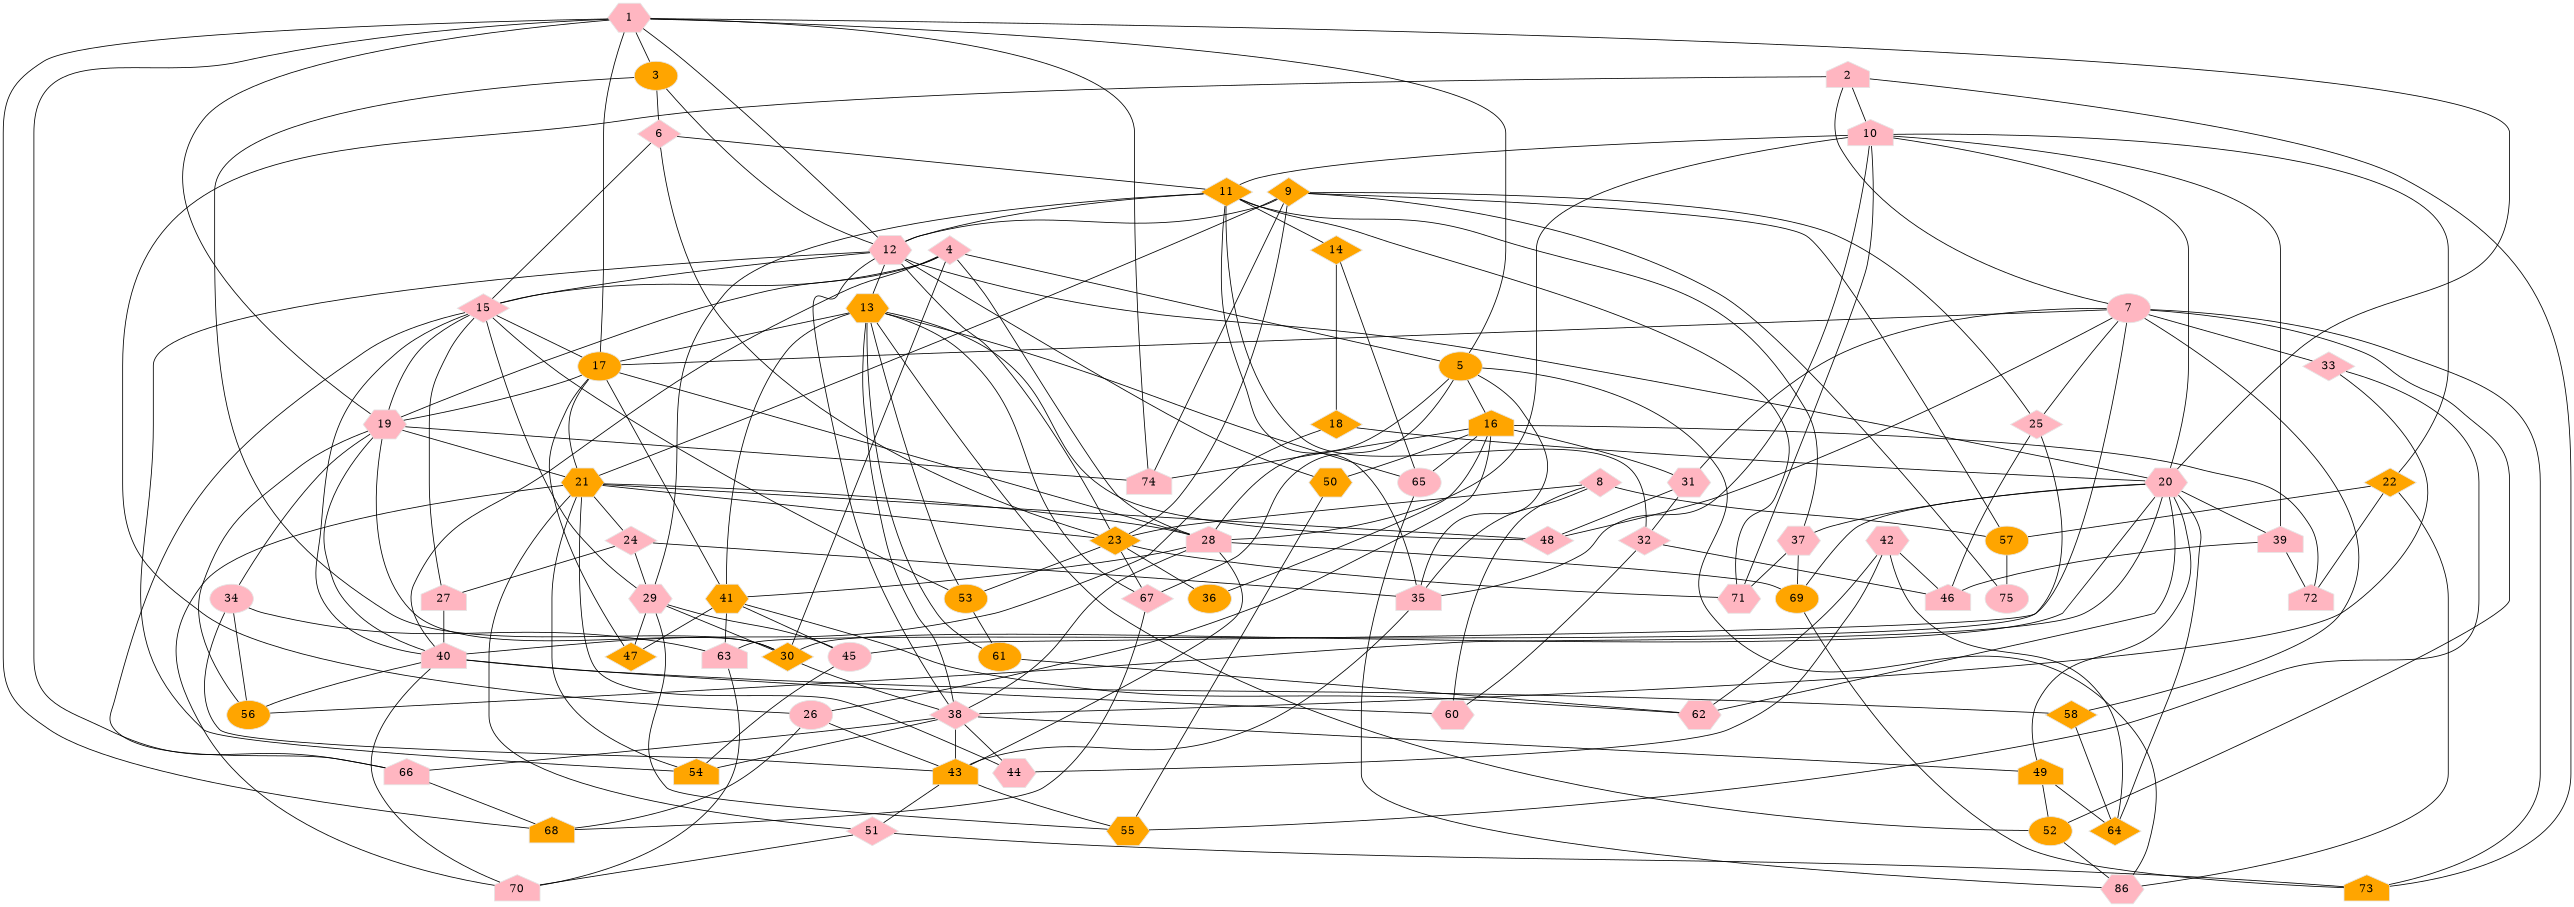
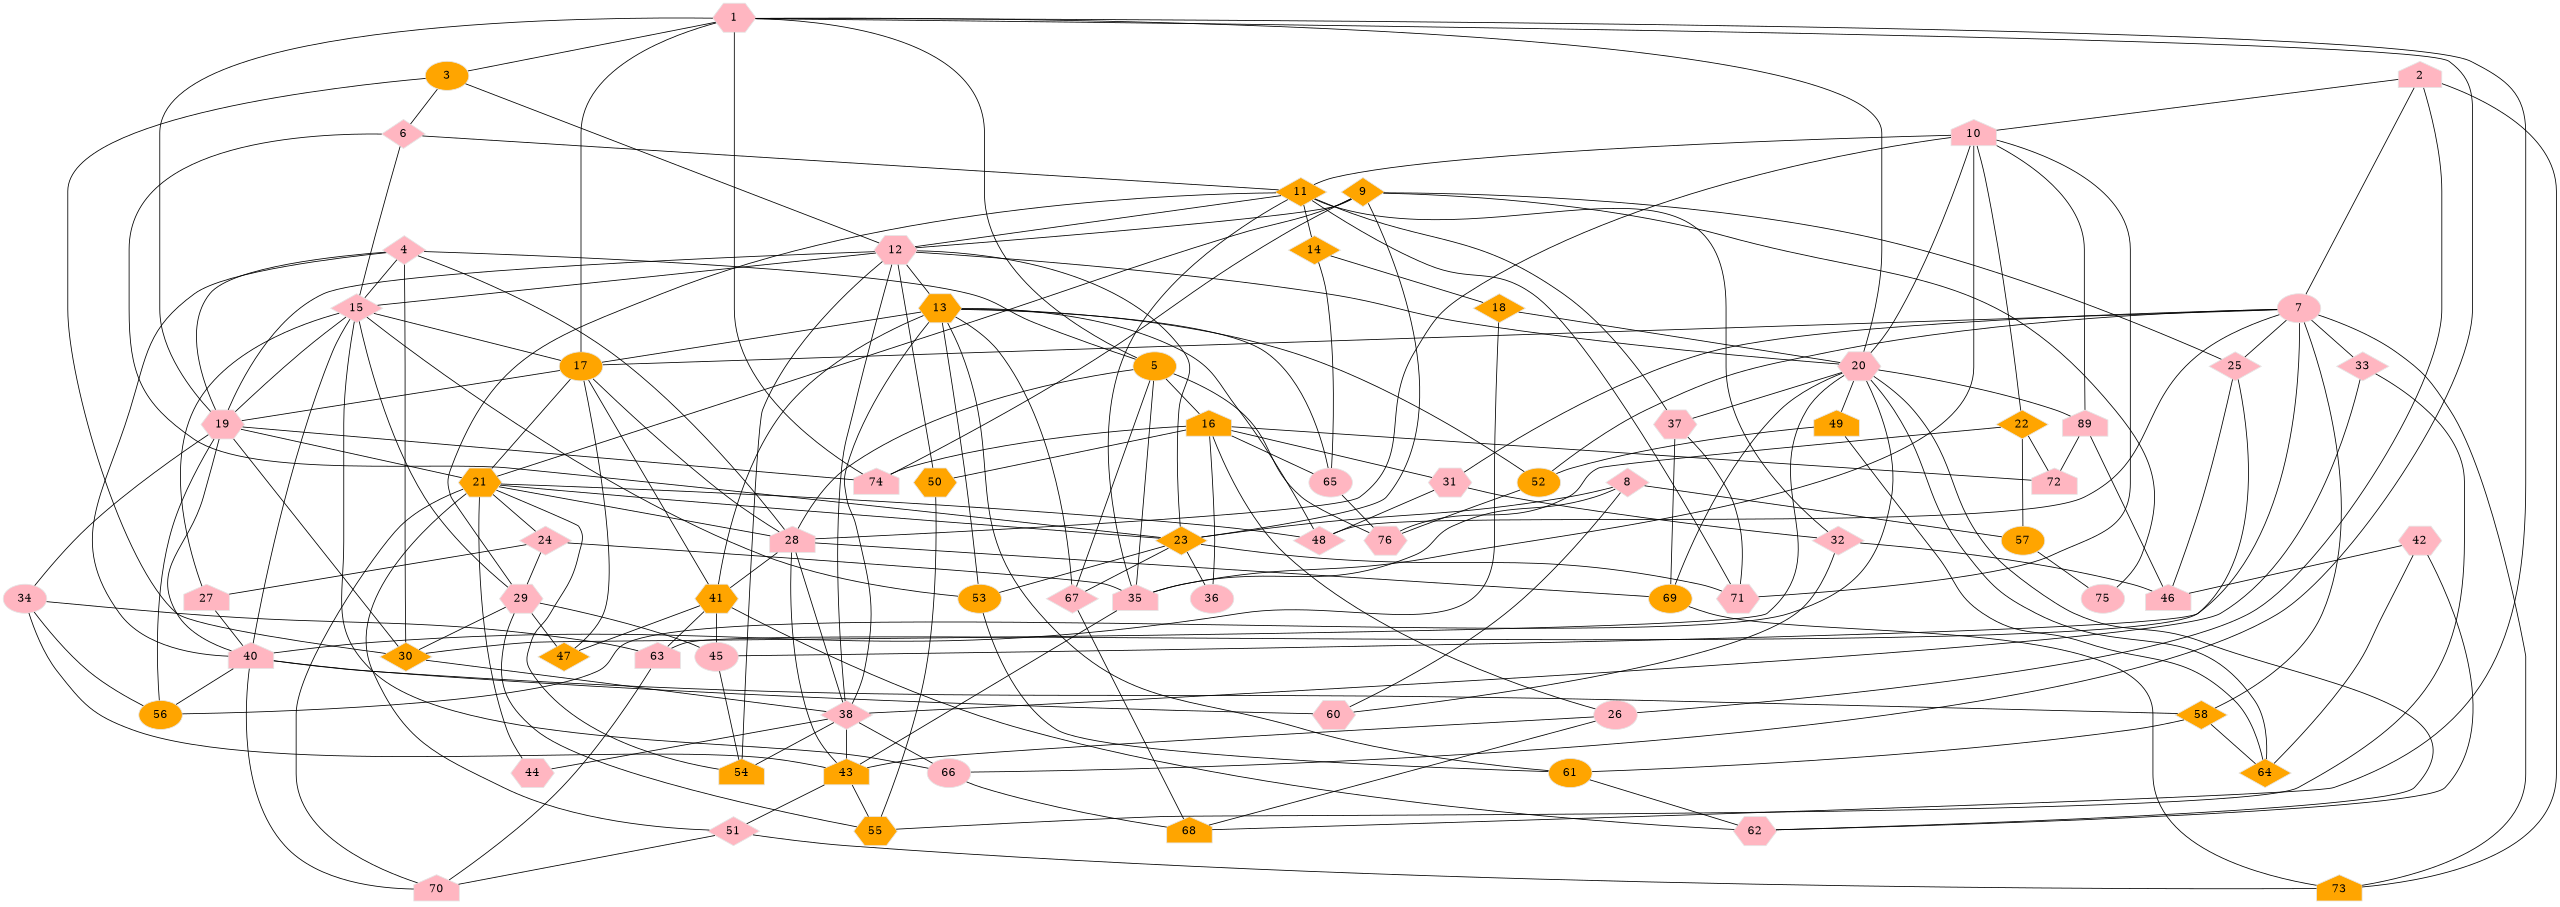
edge "1" -- "12": now "19" -- "12"
edge "9" -- "57": removed
node "39": label "39" -> "89"
node "36": fillcolor orange -> lightpink
edge "38" -- "49": removed
edge "42" -- "44": removed
edge "58" -- "61": added
node "66": shape house -> ellipse
node "86": label "86" -> "76"
